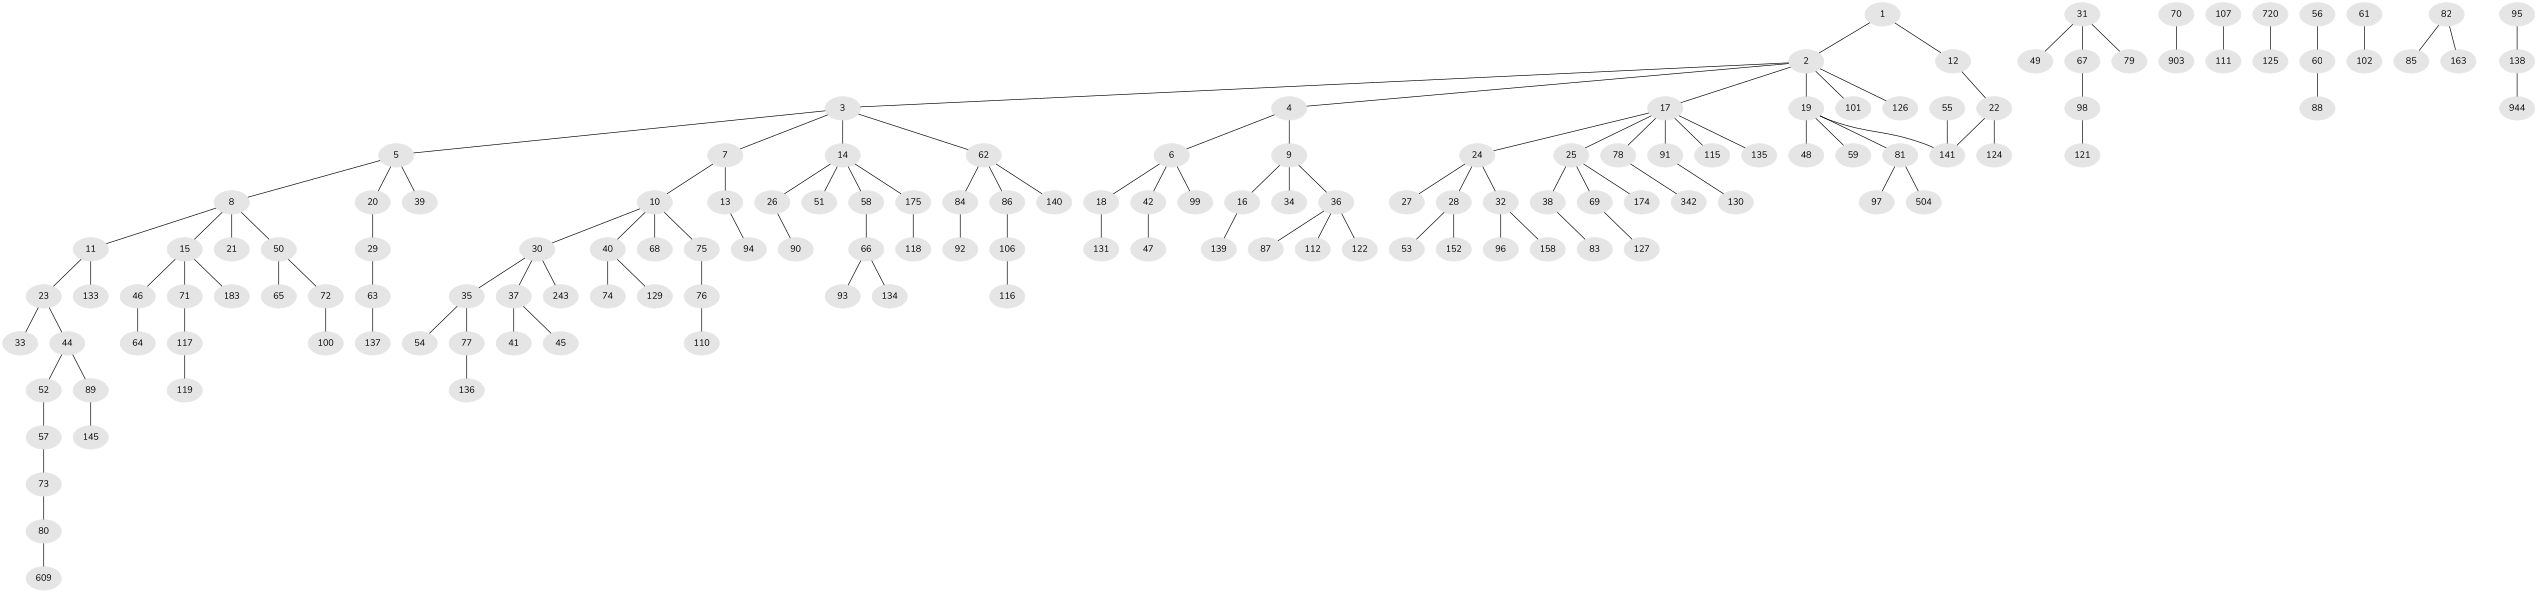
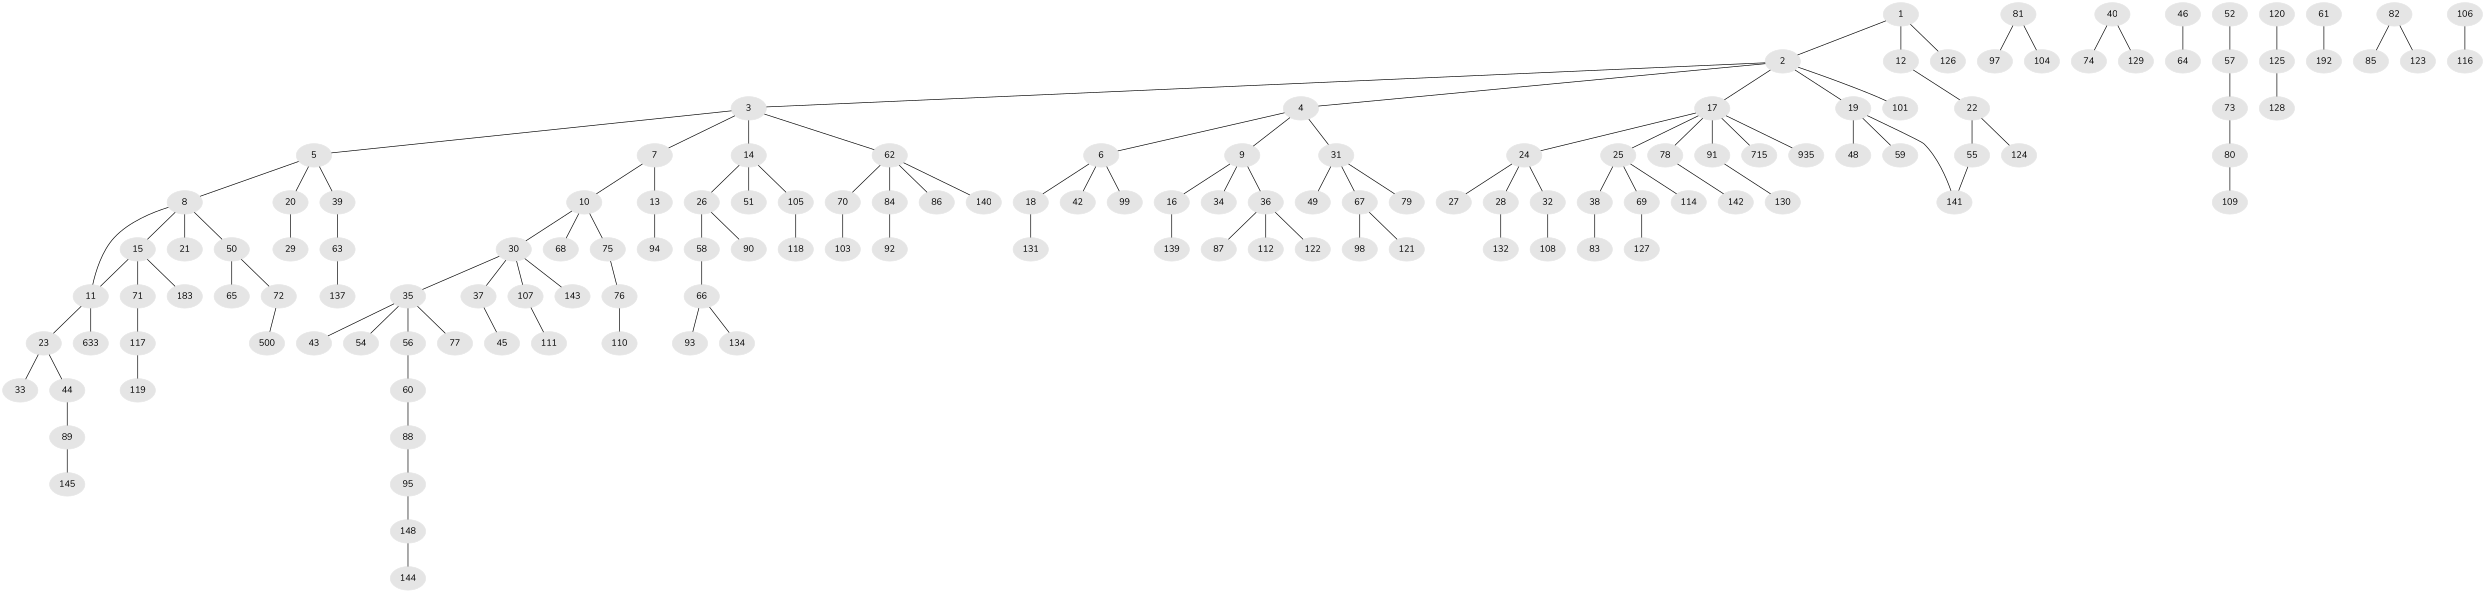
node "720": label "720" -> "120"
node "903": label "903" -> "103"
node "102": label "102" -> "192"
node "163": label "163" -> "123"
node "138": label "138" -> "148"
edge "2" -- "126": now "1" -- "126"
node "128": added
node "944": label "944" -> "144"
edge "4" -- "31": added
edge "19" -- "81": removed
edge "22" -- "141": now "22" -- "55"
edge "98" -- "121": now "67" -- "121"
node "115": label "115" -> "715"
node "135": label "135" -> "935"
edge "14" -- "58": now "26" -- "58"
edge "62" -- "70": added
node "175": label "175" -> "105"
node "174": label "174" -> "114"
node "342": label "342" -> "142"
node "504": label "504" -> "104"
edge "10" -- "40": removed
edge "86" -- "106": removed
node "47": removed
node "53": removed
node "152": label "152" -> "132"
node "96": removed
node "158": label "158" -> "108"
edge "15" -- "46": now "15" -- "11"
edge "29" -- "63": now "39" -- "63"
edge "30" -- "107": added
node "133": label "133" -> "633"
node "243": label "243" -> "143"
edge "35" -- "56": added
node "43": added
node "100": label "100" -> "500"
node "41": removed
edge "44" -- "52": removed
node "136": removed
edge "88" -- "95": added
node "609": label "609" -> "109"
